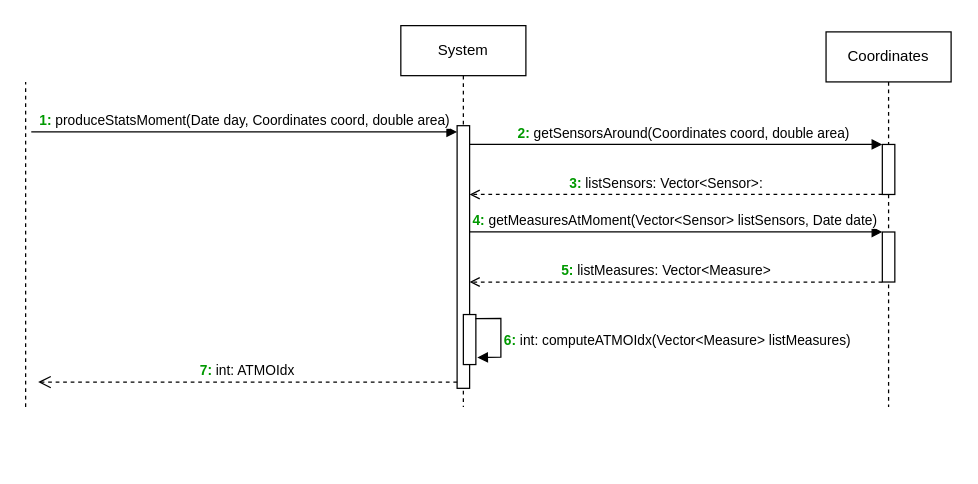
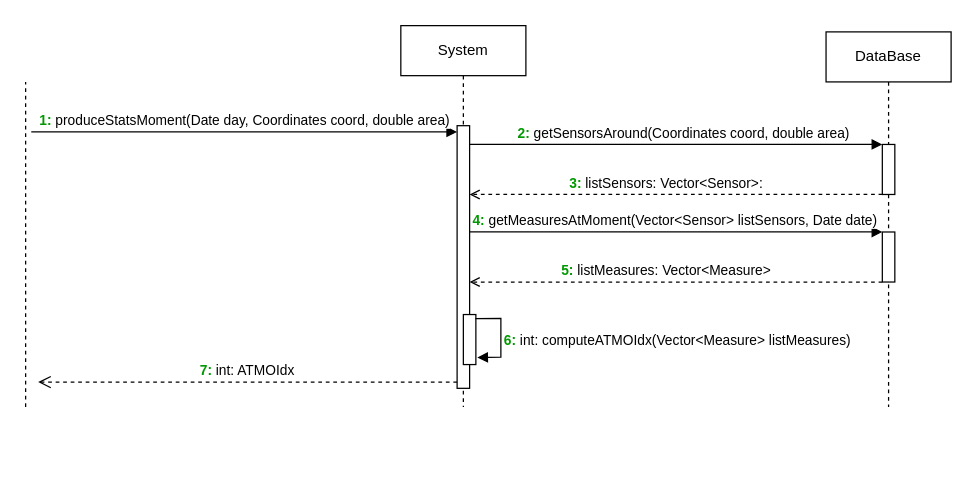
node "Coordinates": label "Coordinates" -> "DataBase"
